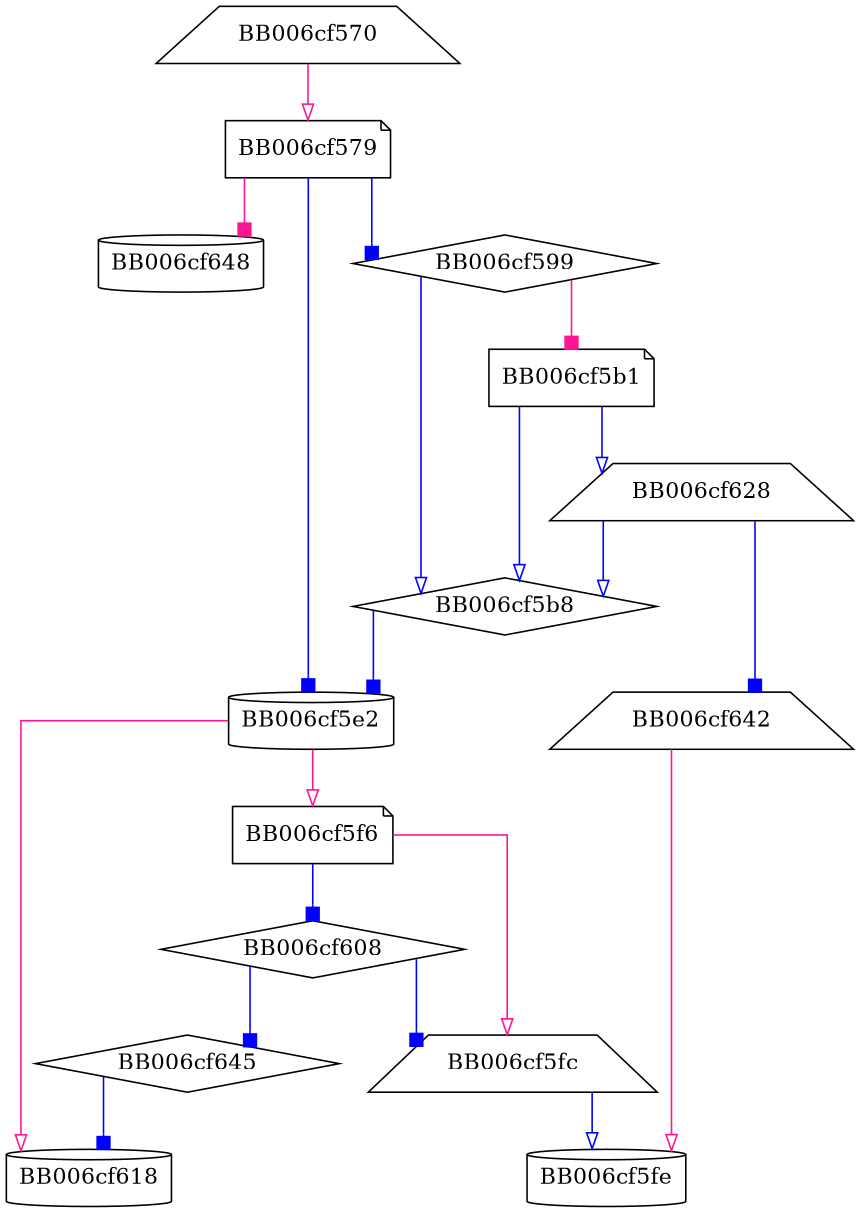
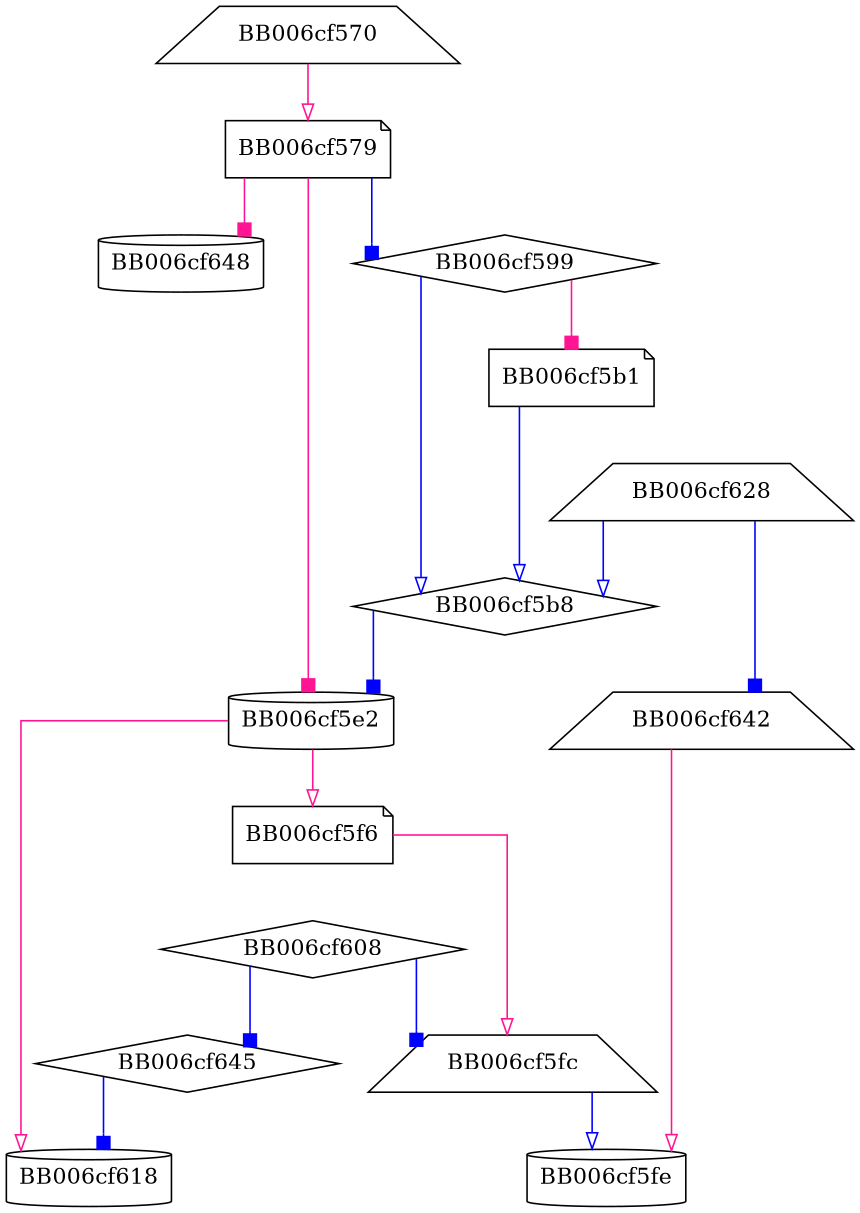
edge "BB006cf579" -> "BB006cf5e2": color blue -> deeppink
edge "BB006cf5b1" -> "BB006cf628": removed
edge "BB006cf5f6" -> "BB006cf608": removed
